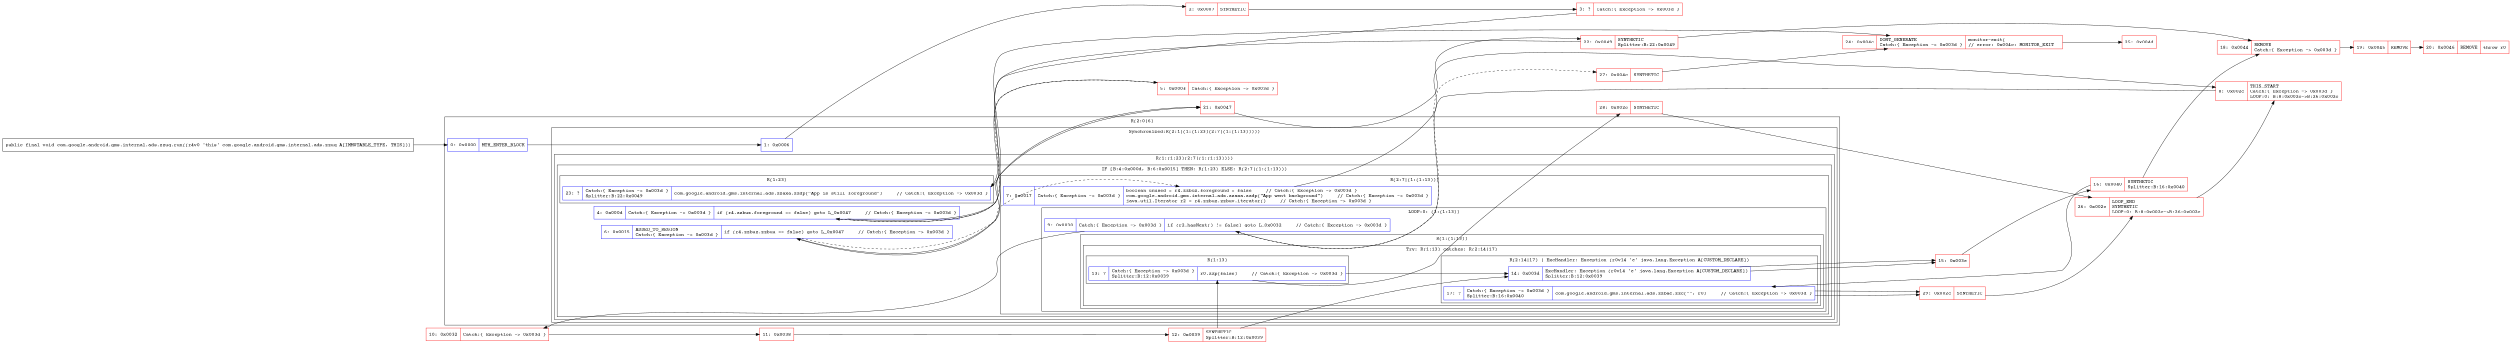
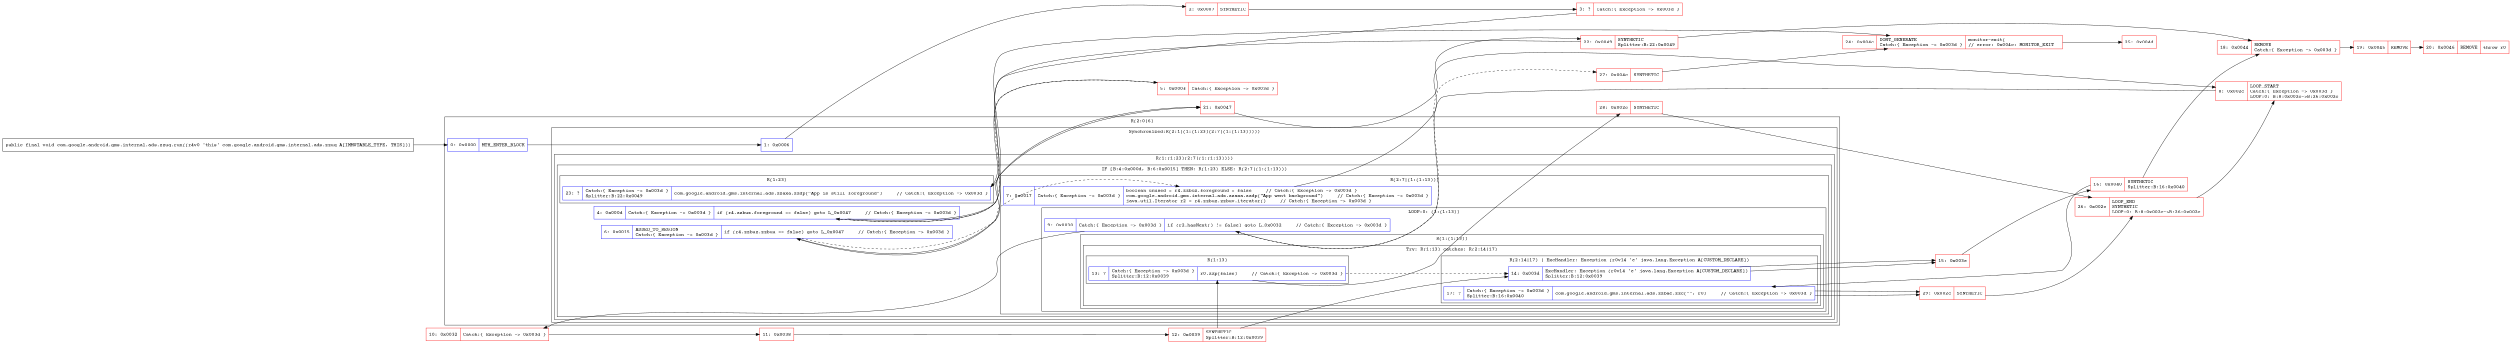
node "8: 0x002c": text "THIS_START" -> "LOOP_START"
edge "13: ?" -> "14: 0x003d": style solid -> dashed
